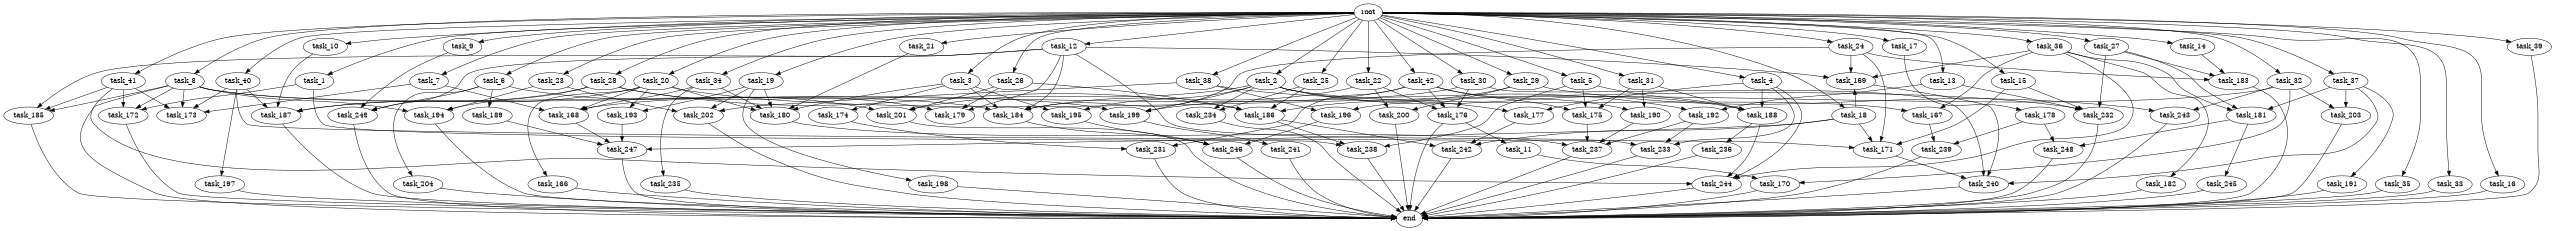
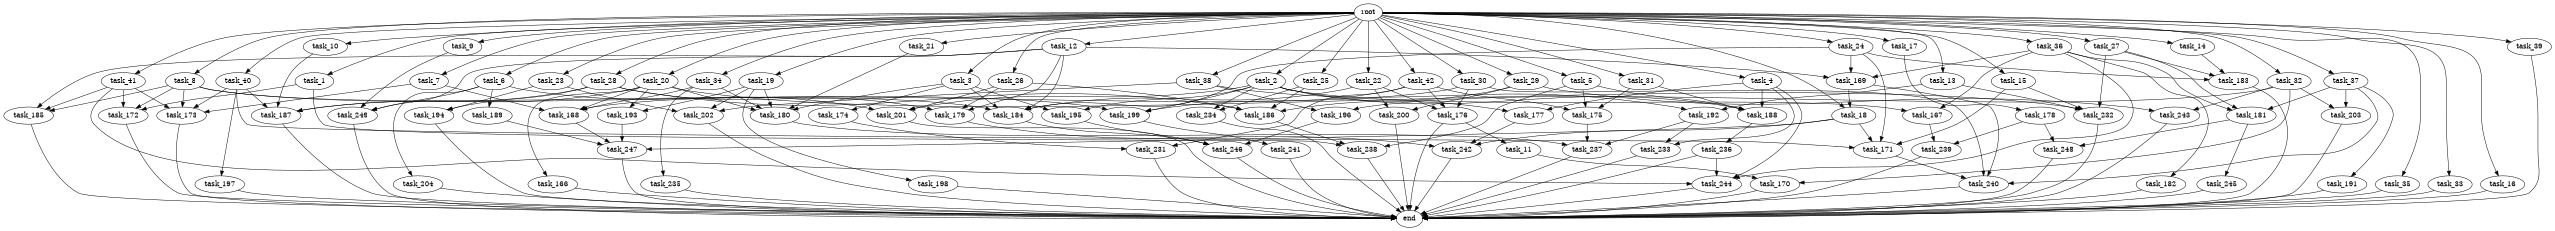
edge "task_18" -> "task_169": reversed
edge "task_8" -> "task_194": removed
node "task_190": removed
edge "task_186" -> "task_242": now "task_179" -> "task_242"
edge "task_12" -> "task_233": removed
edge "task_188" -> "task_244": now "task_236" -> "task_244"
edge "task_8" -> "end": now "task_173" -> "end"
